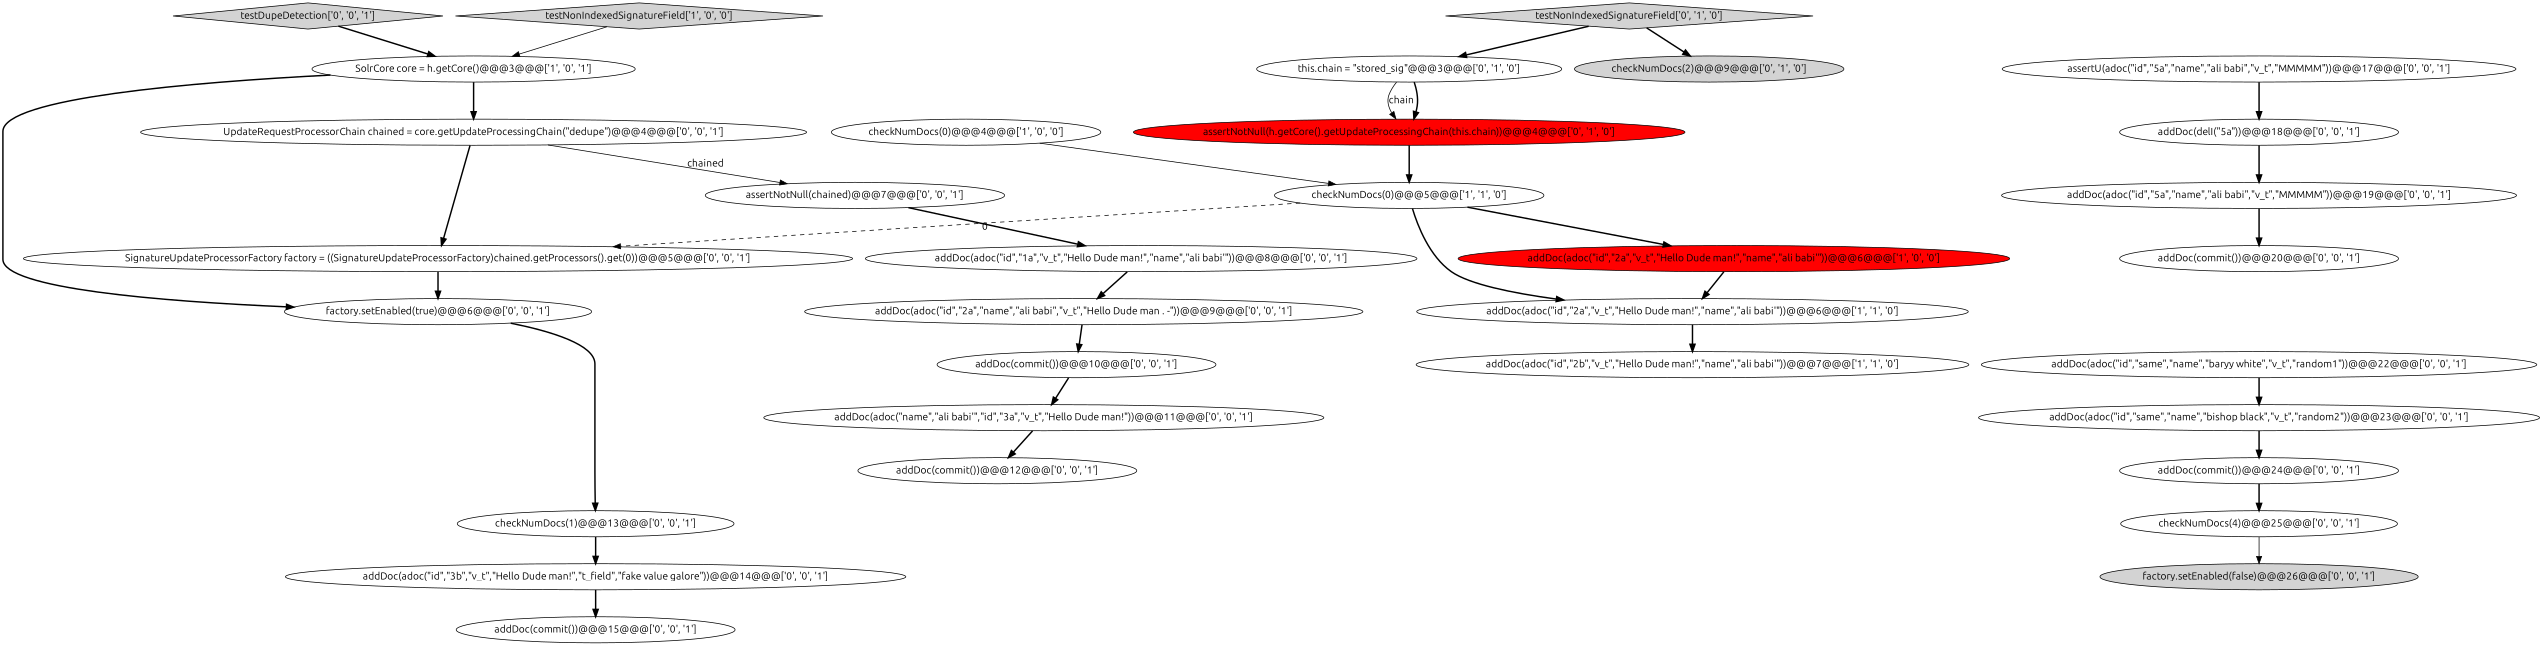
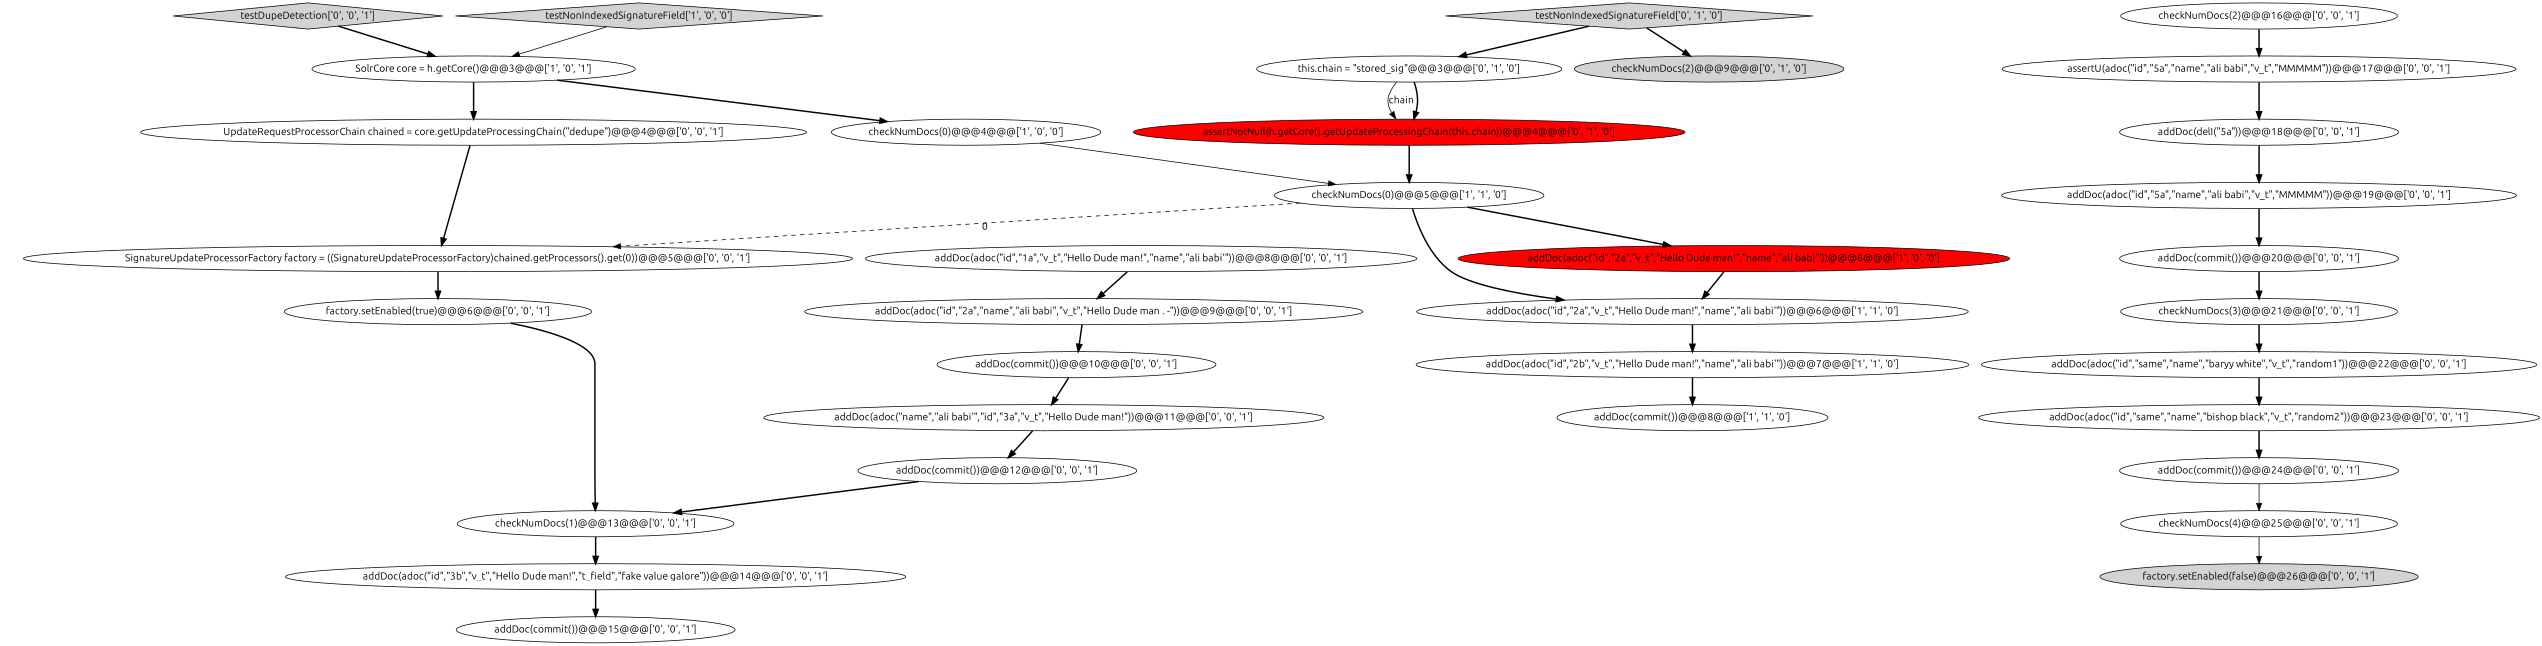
node "checkNumDocs(2)@@@16@@@['0', '0', '1']": added
edge "SolrCore core = h.getCore()@@@3@@@['1', '0', '1']" -> "factory.setEnabled(true)@@@6@@@['0', '0', '1']": now "SolrCore core = h.getCore()@@@3@@@['1', '0', '1']" -> "checkNumDocs(0)@@@4@@@['1', '0', '0']"
node "assertNotNull(chained)@@@7@@@['0', '0', '1']": removed
node "checkNumDocs(3)@@@21@@@['0', '0', '1']": added
node "addDoc(commit())@@@8@@@['1', '1', '0']": added
edge "addDoc(commit())@@@24@@@['0', '0', '1']" -> "checkNumDocs(4)@@@25@@@['0', '0', '1']": style bold -> solid
edge "addDoc(commit())@@@12@@@['0', '0', '1']" -> "checkNumDocs(1)@@@13@@@['0', '0', '1']": added
